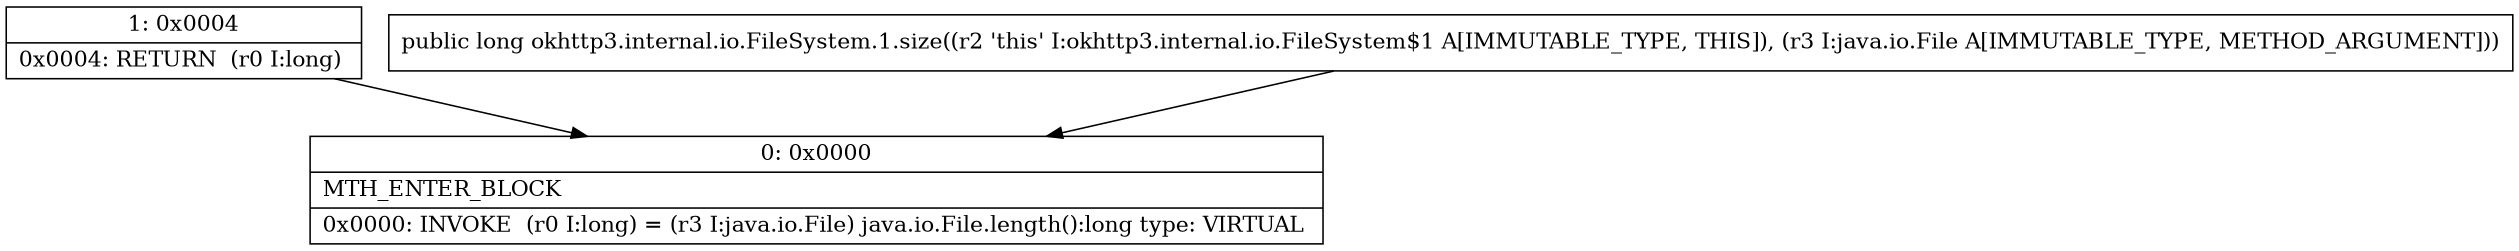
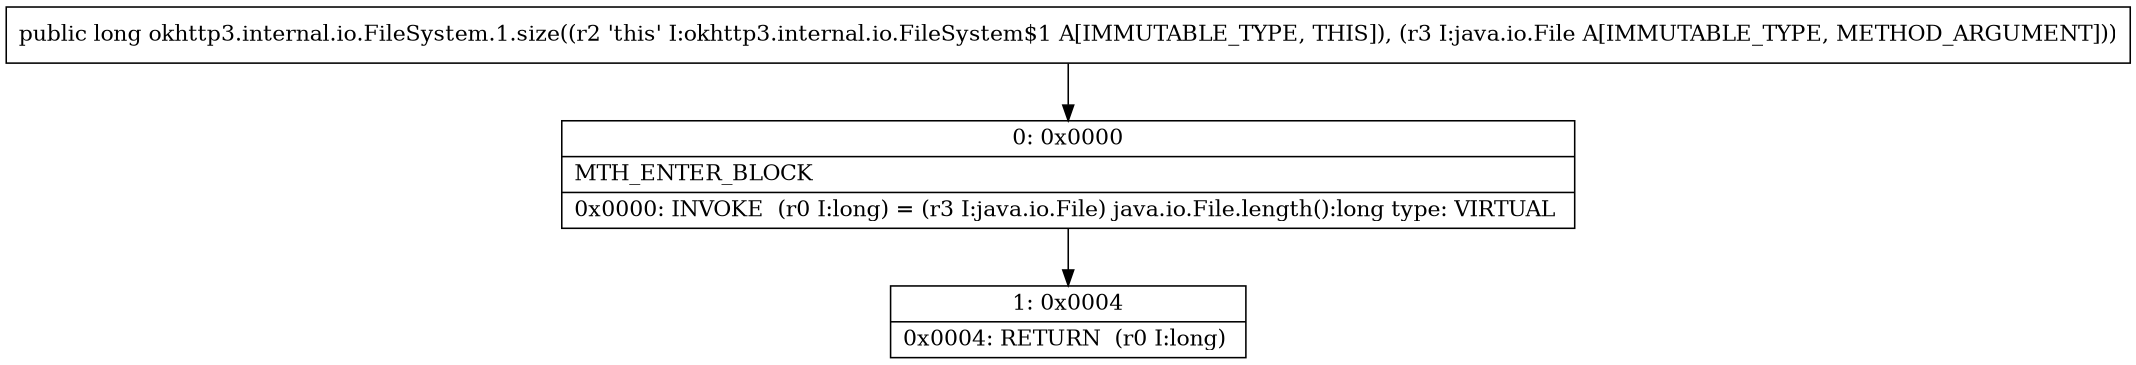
edge "1: 0x0004" -> "0: 0x0000": reversed
